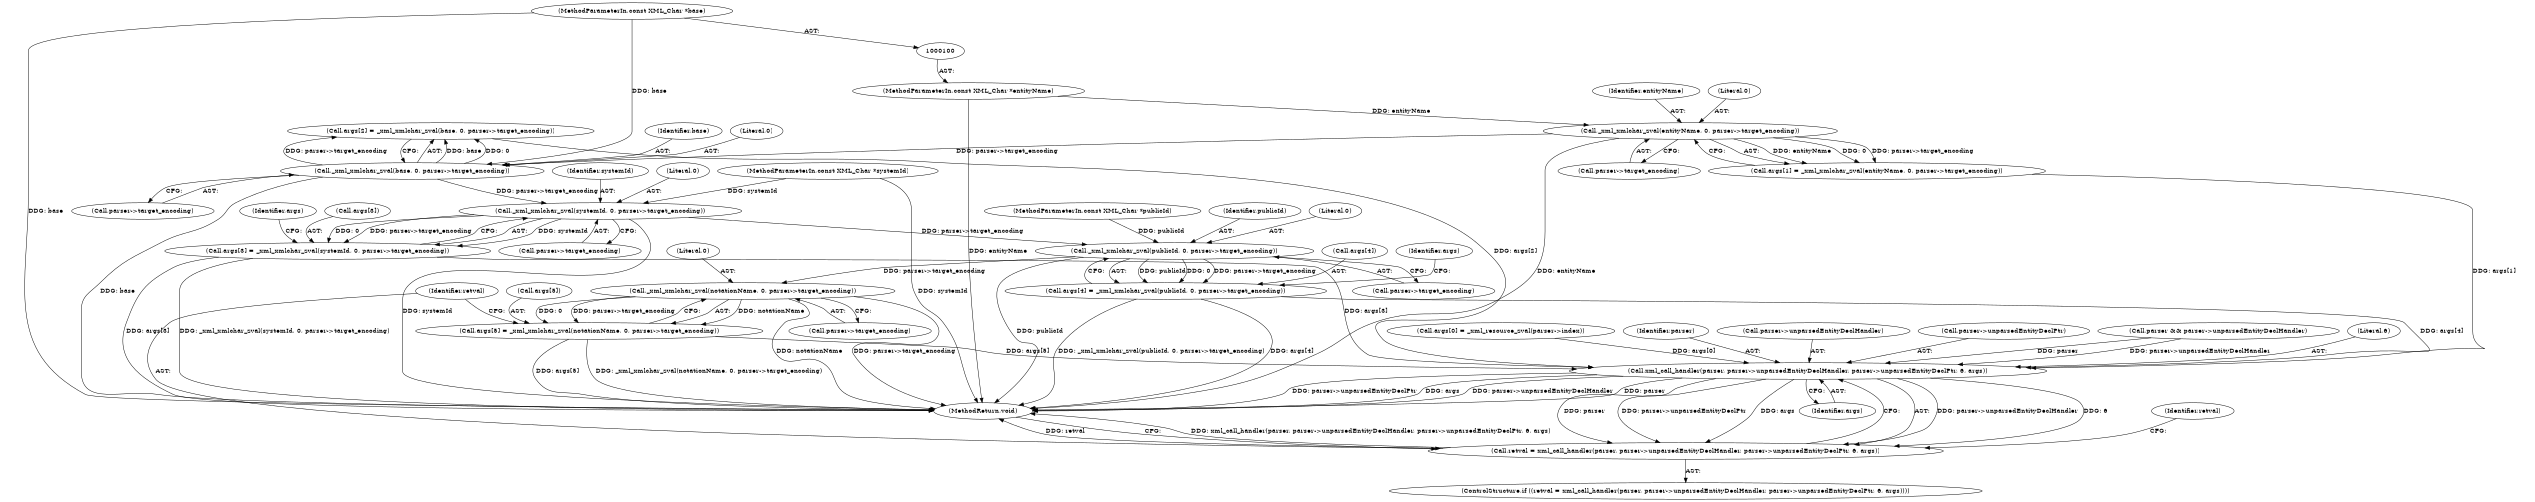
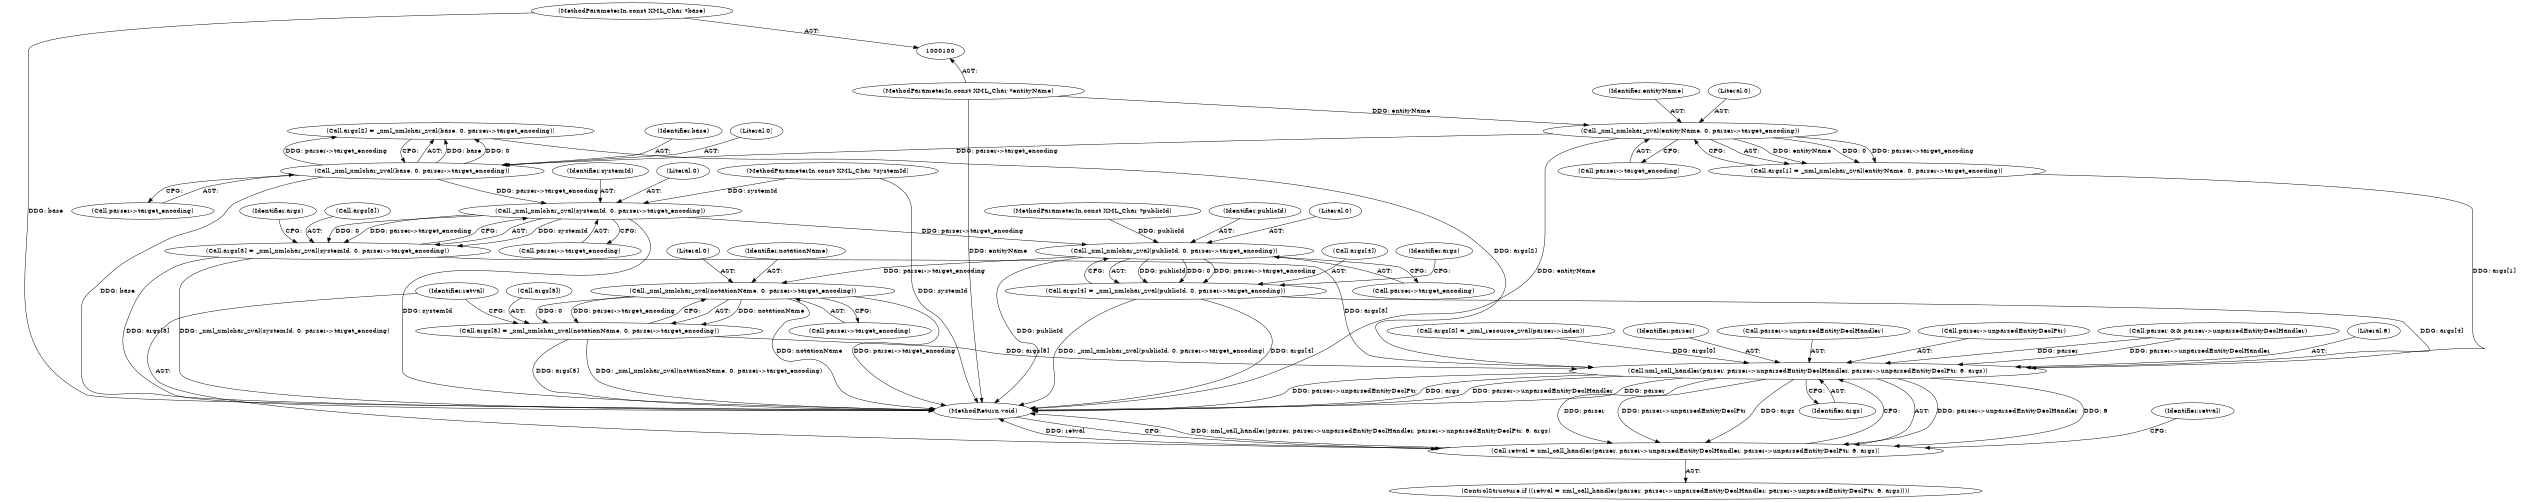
edge "1000100" -> "(MethodParameterIn,const XML_Char *entityName)": reversed
edge "(MethodParameterIn,const XML_Char *base)" -> "(Call,_xml_xmlchar_zval(base, 0, parser->target_encoding))": removed, label "DDG: base"
node "(Identifier,notationName)": added
